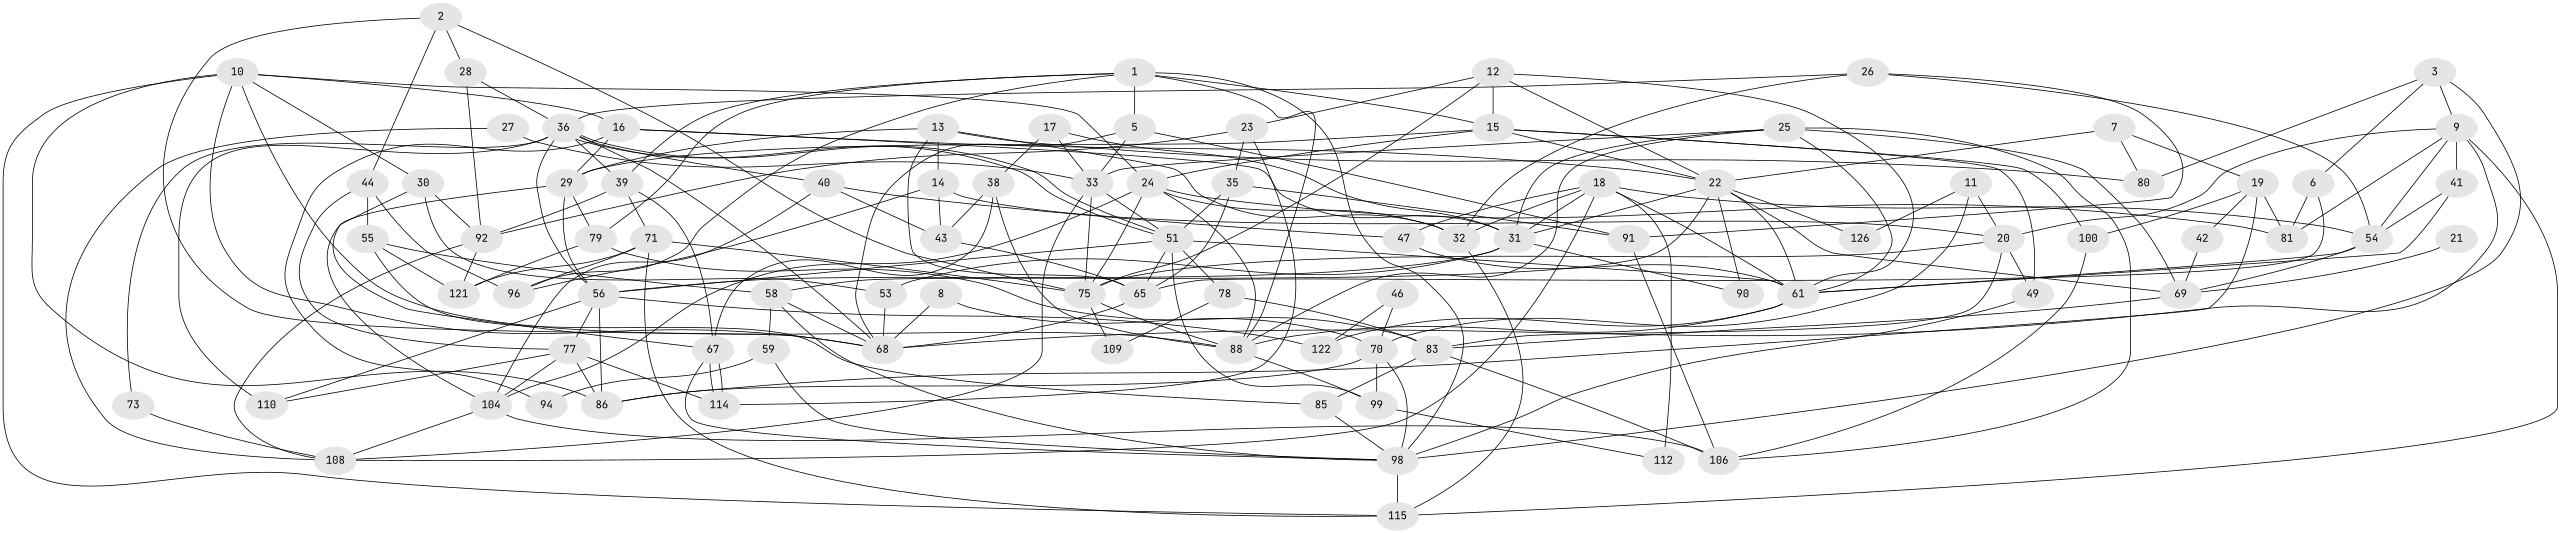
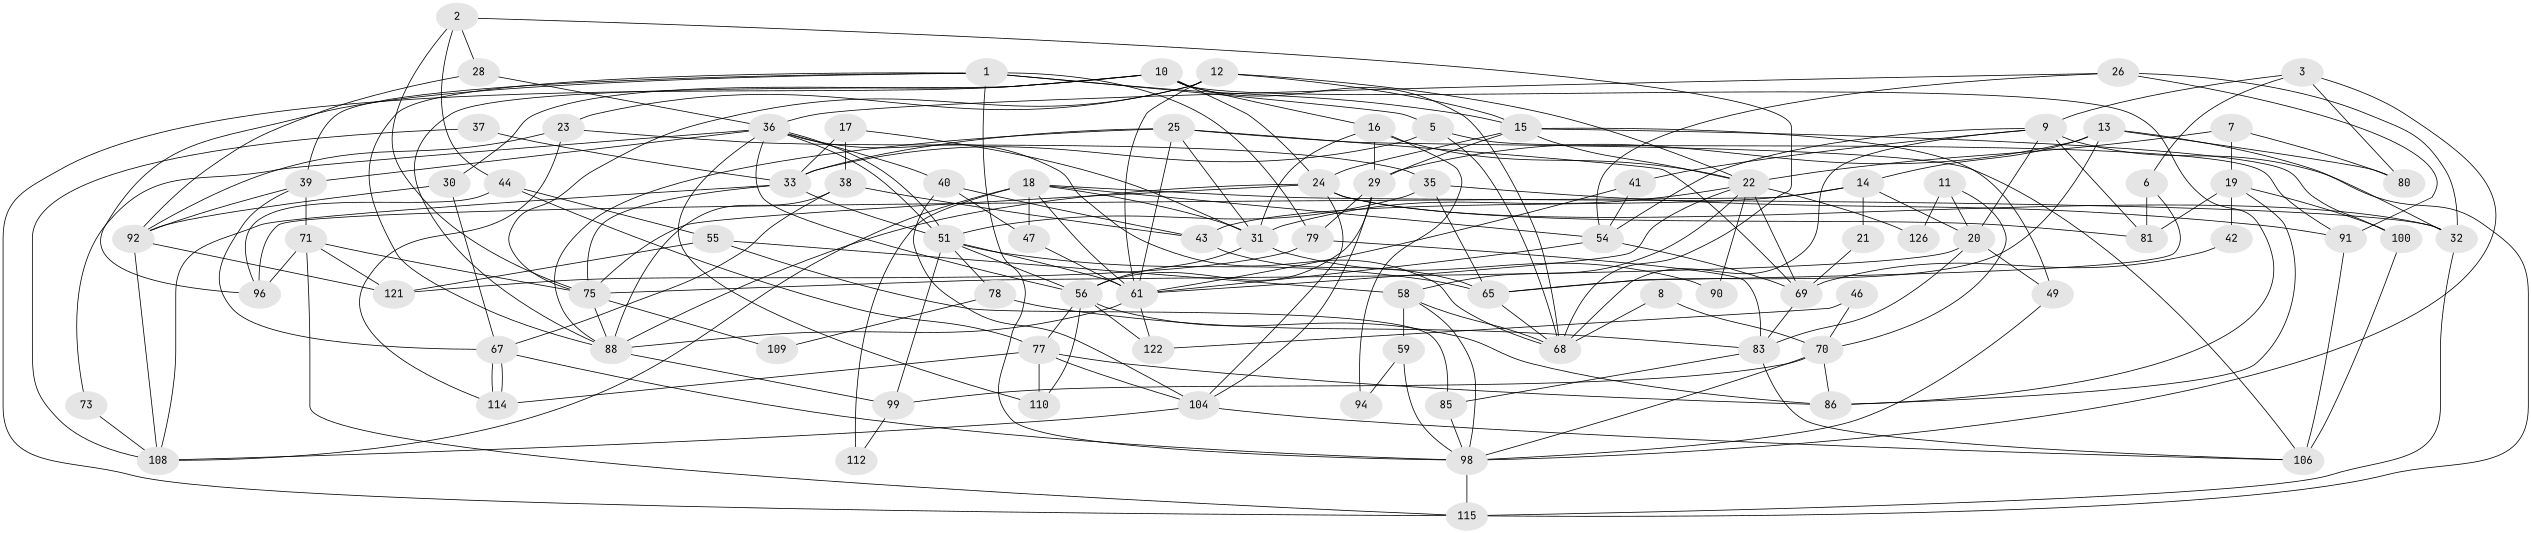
node "27": label "27" -> "37"
edge "14" -- "21": added
node "53": removed
